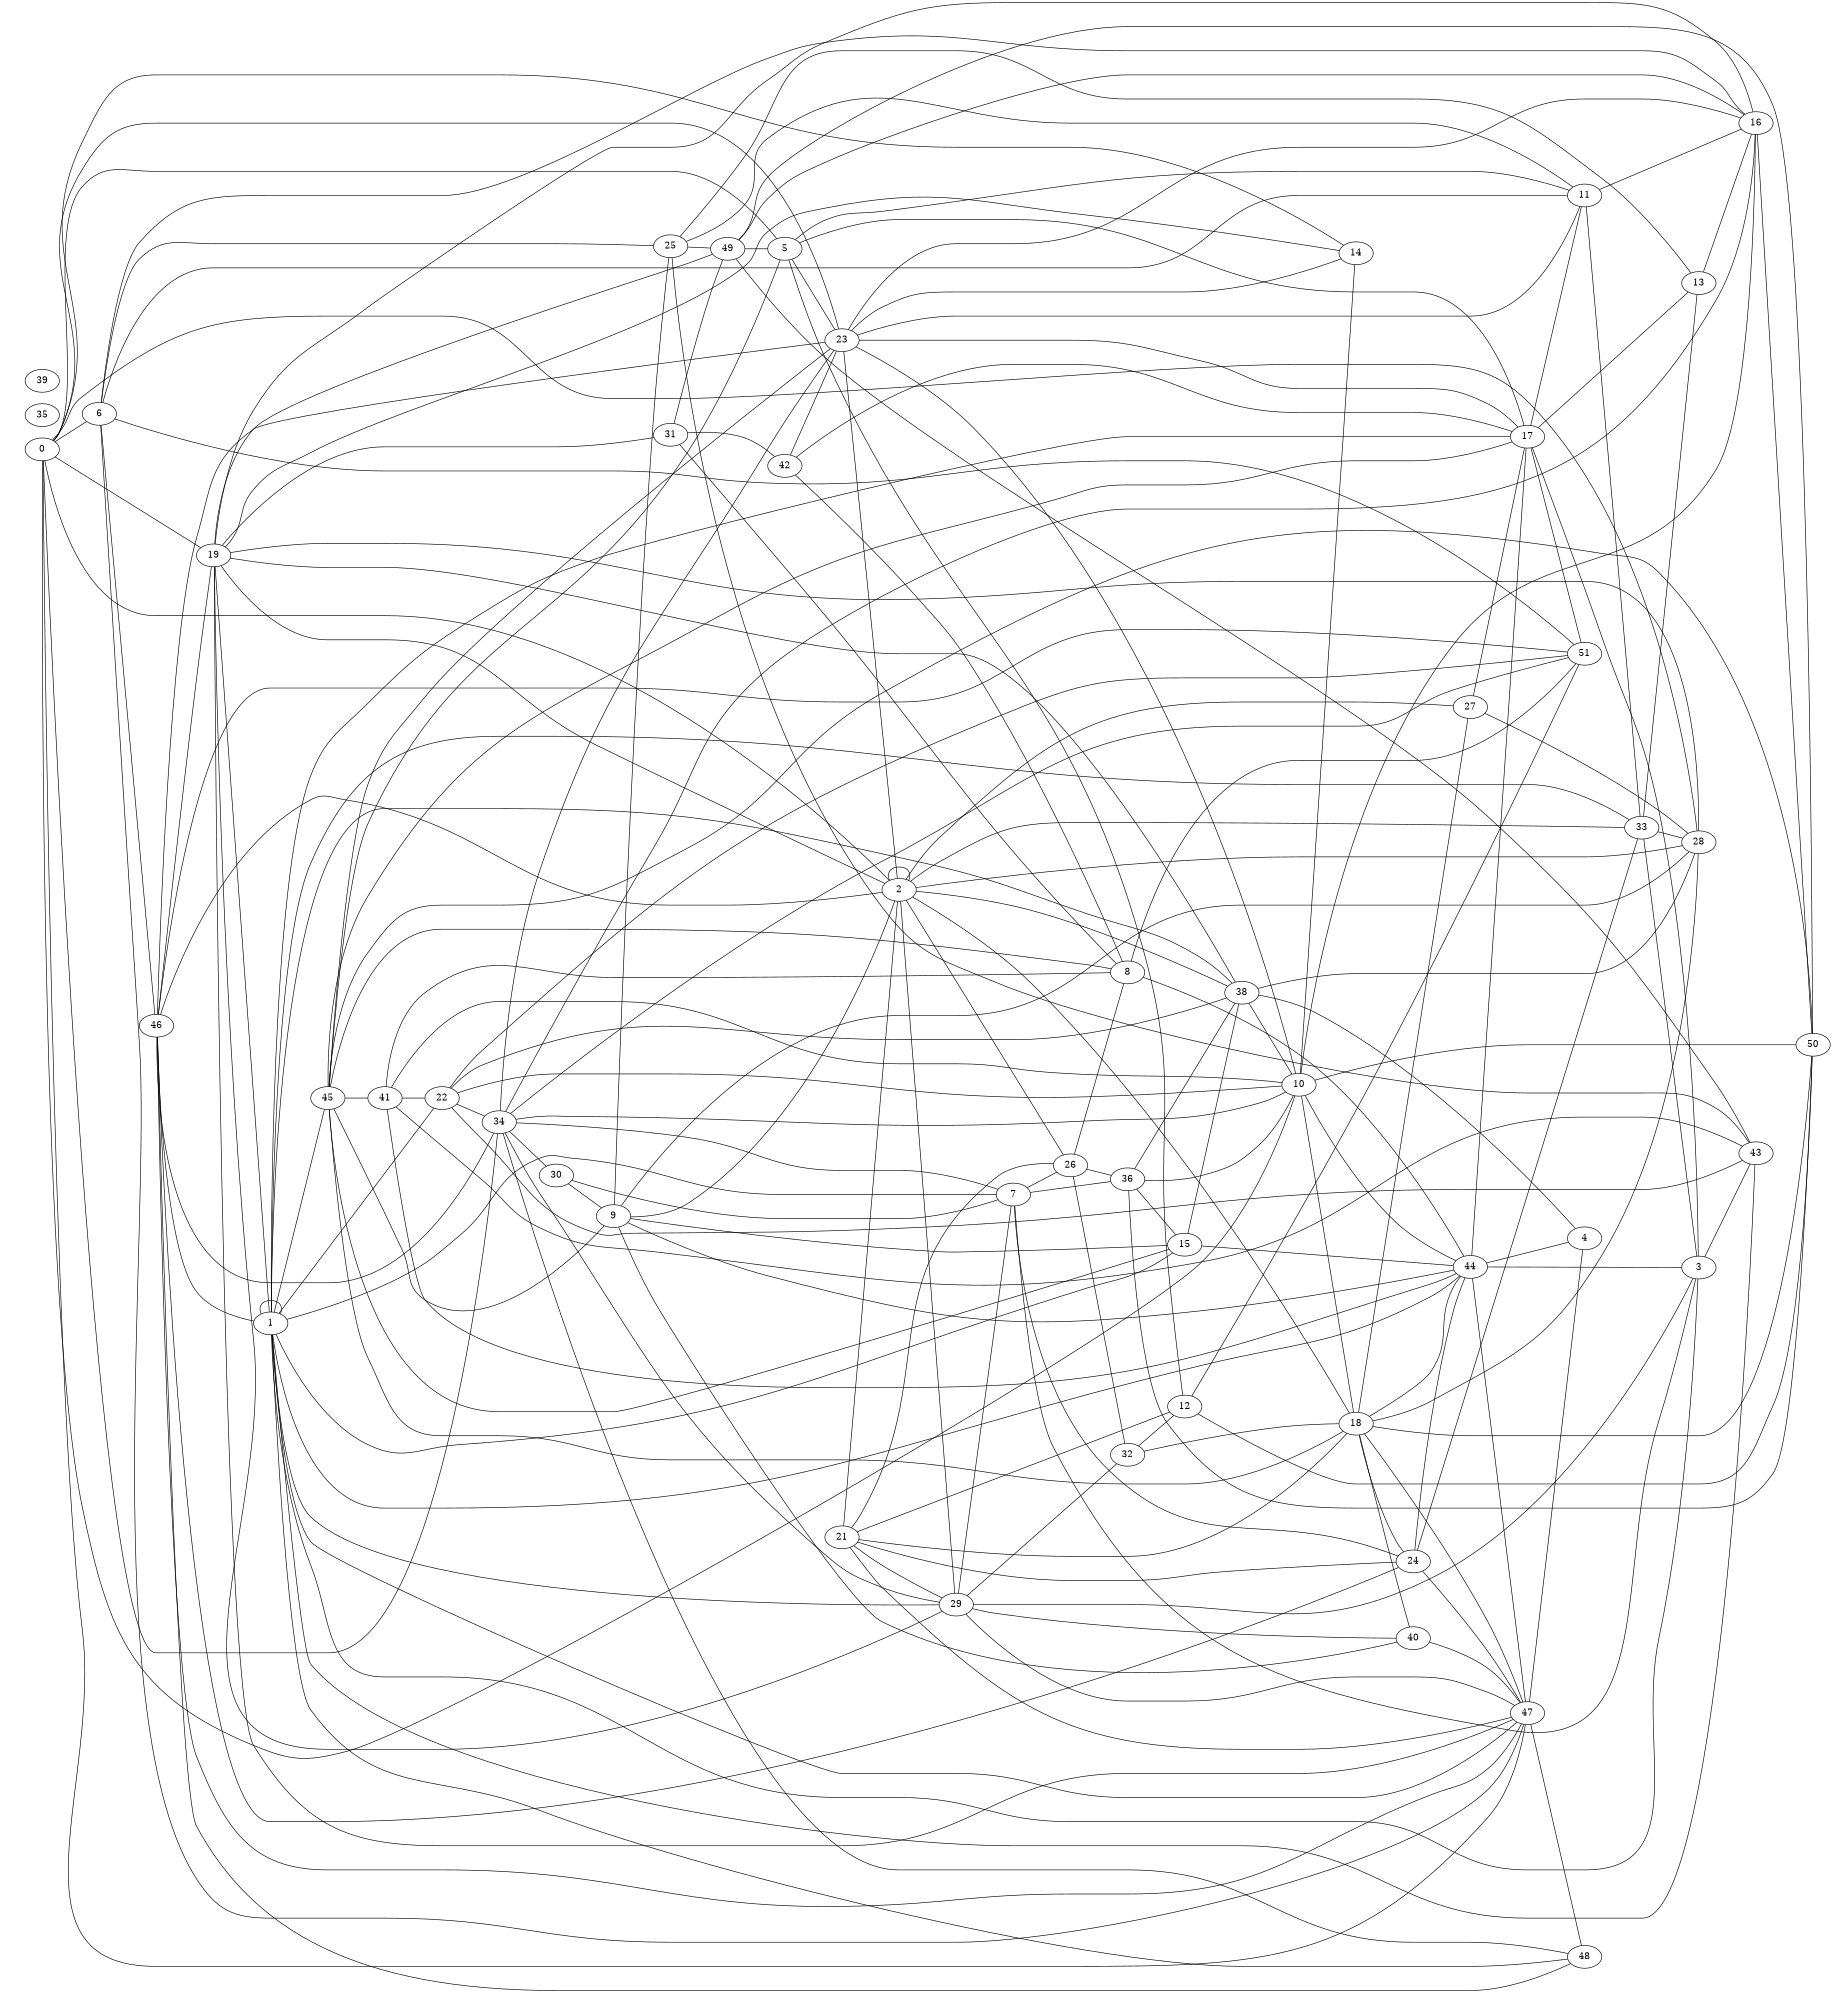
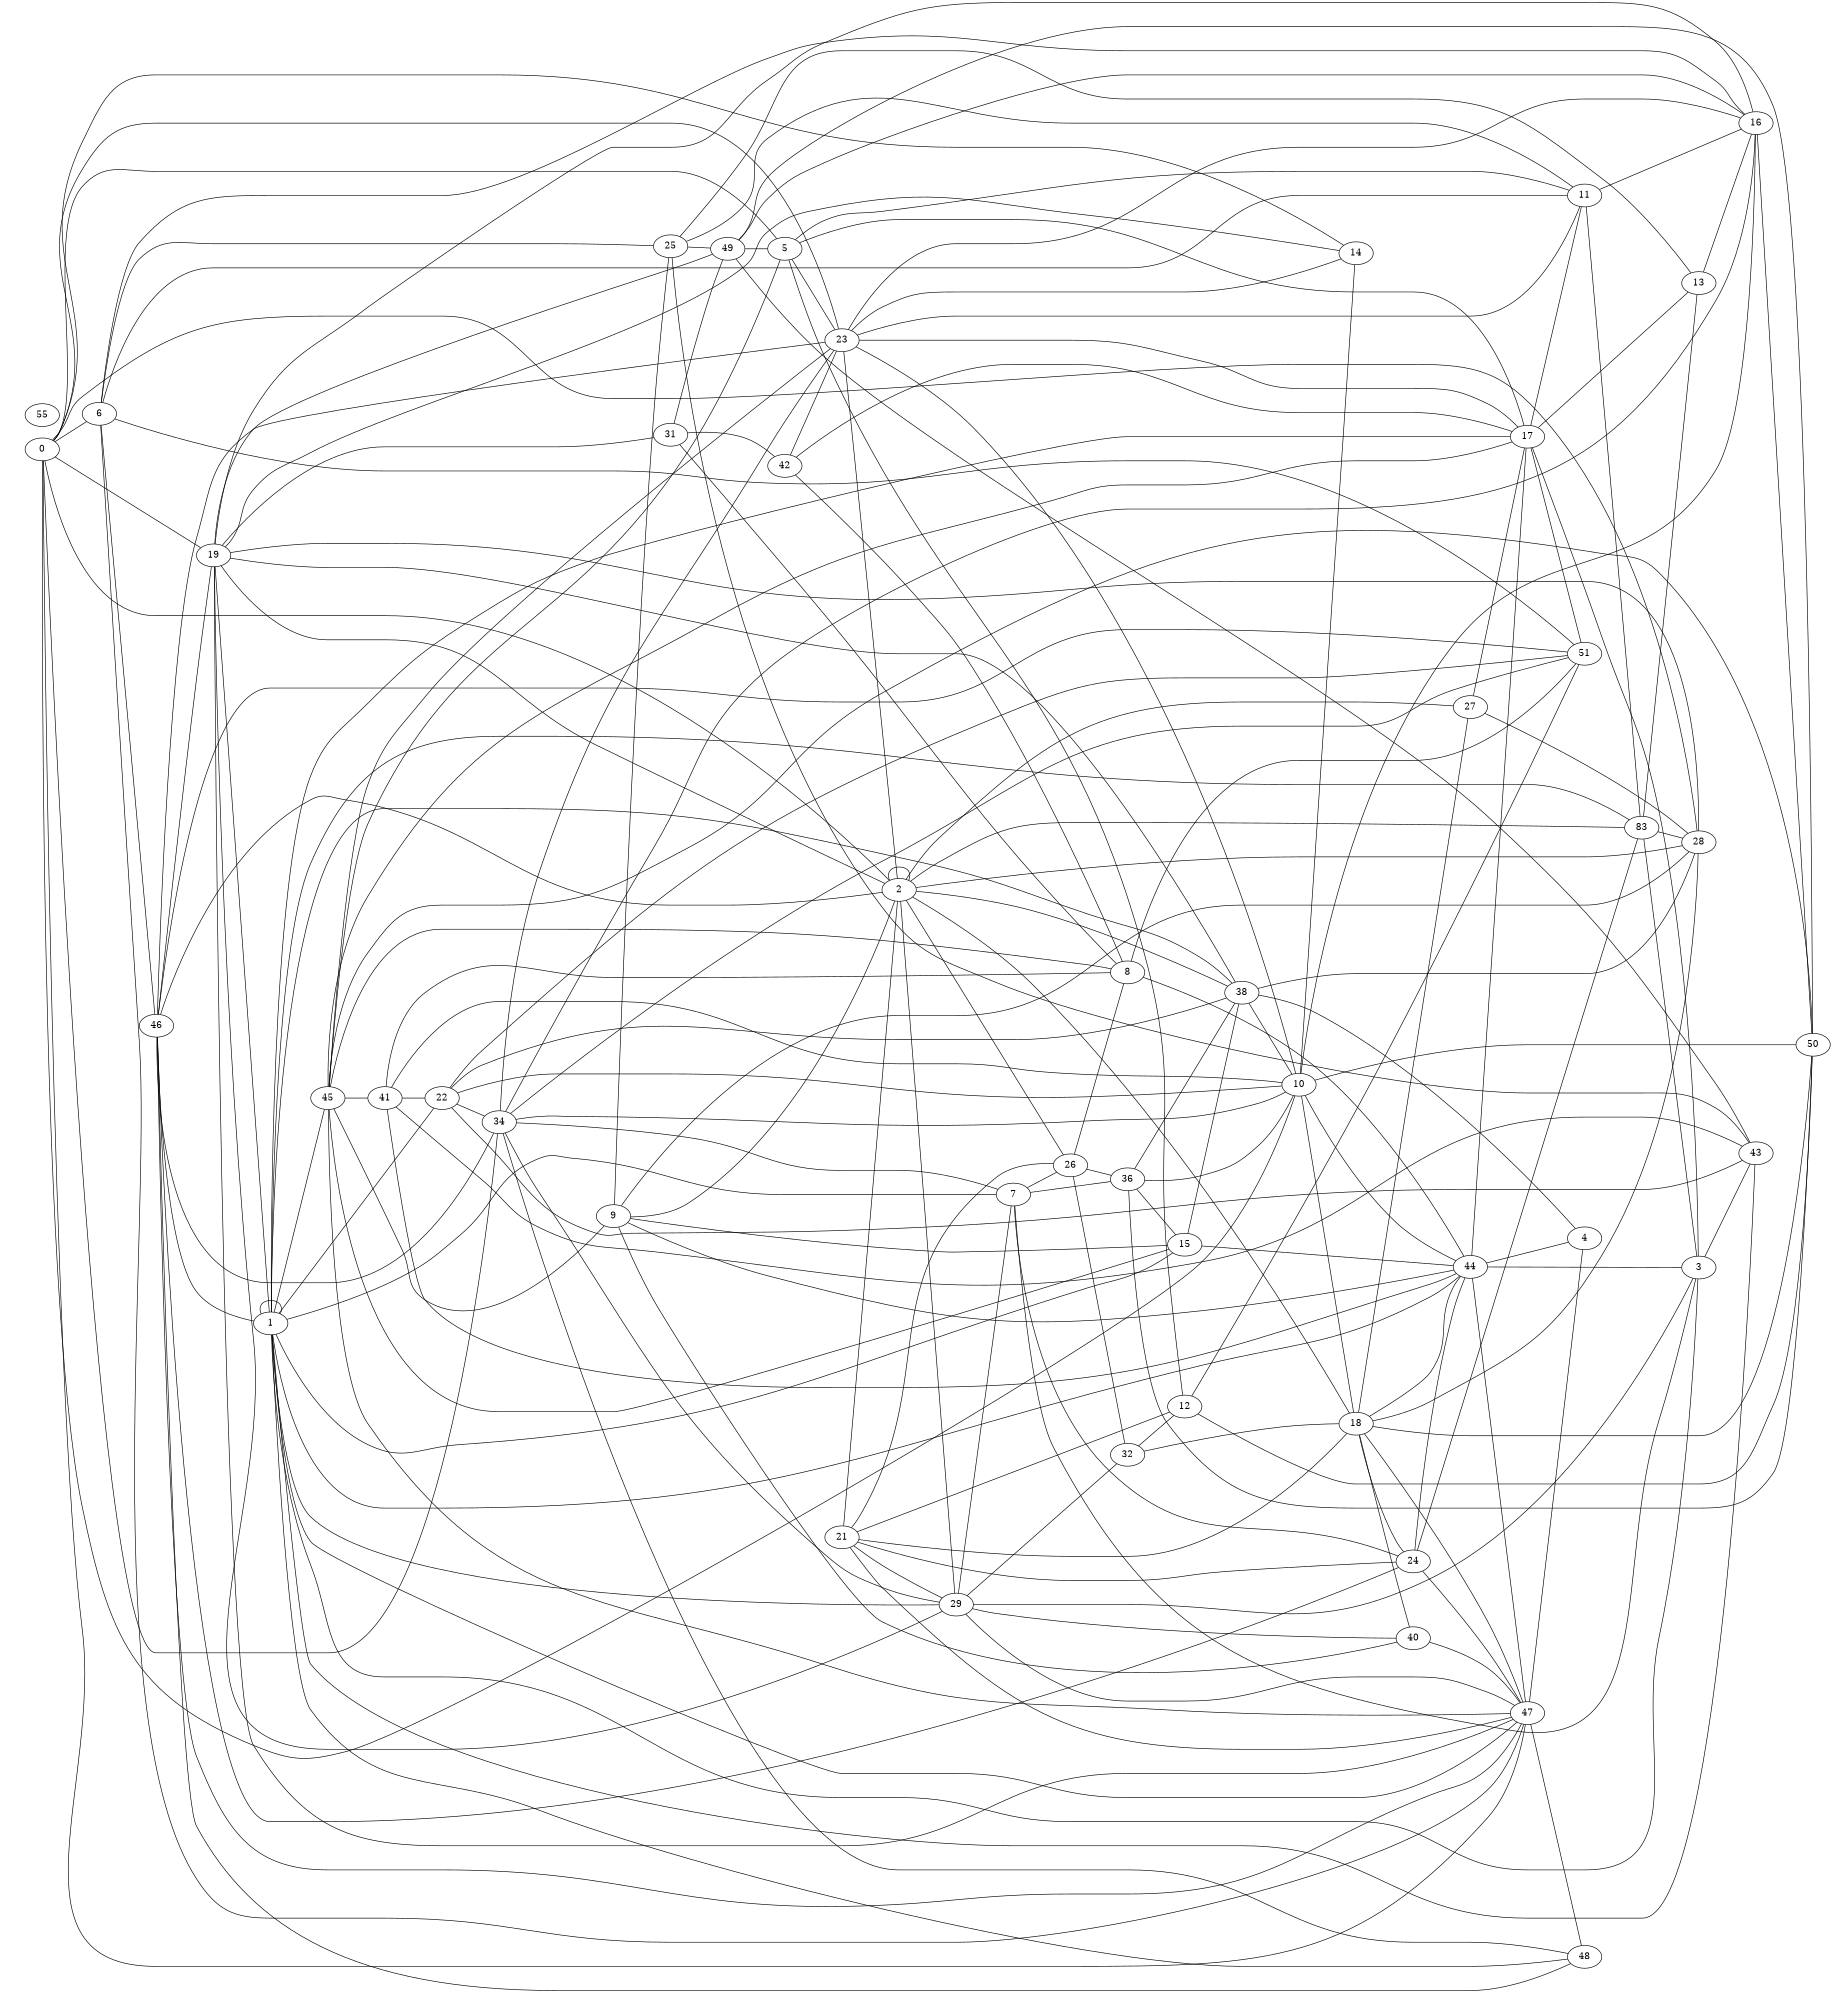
node "39": removed
node "35": label "35" -> "55"
node "33": label "33" -> "83"
node "30": removed
edge "45" -- "18": now "45" -- "47"
